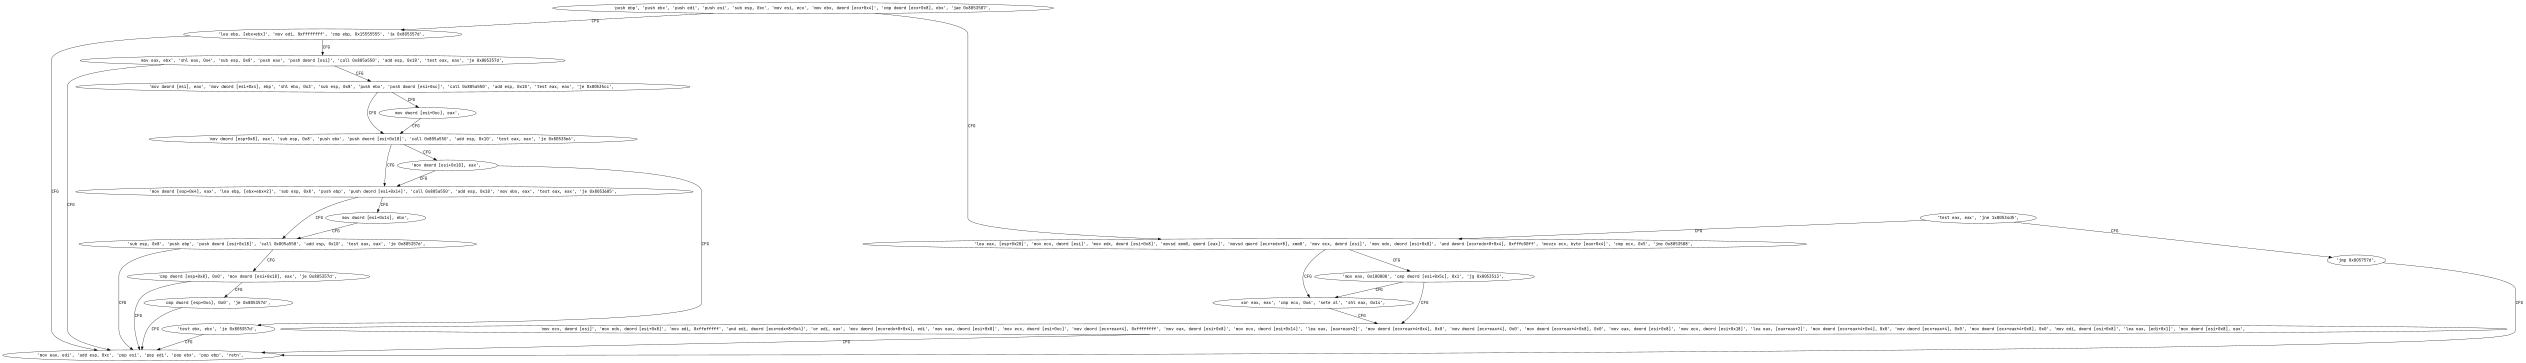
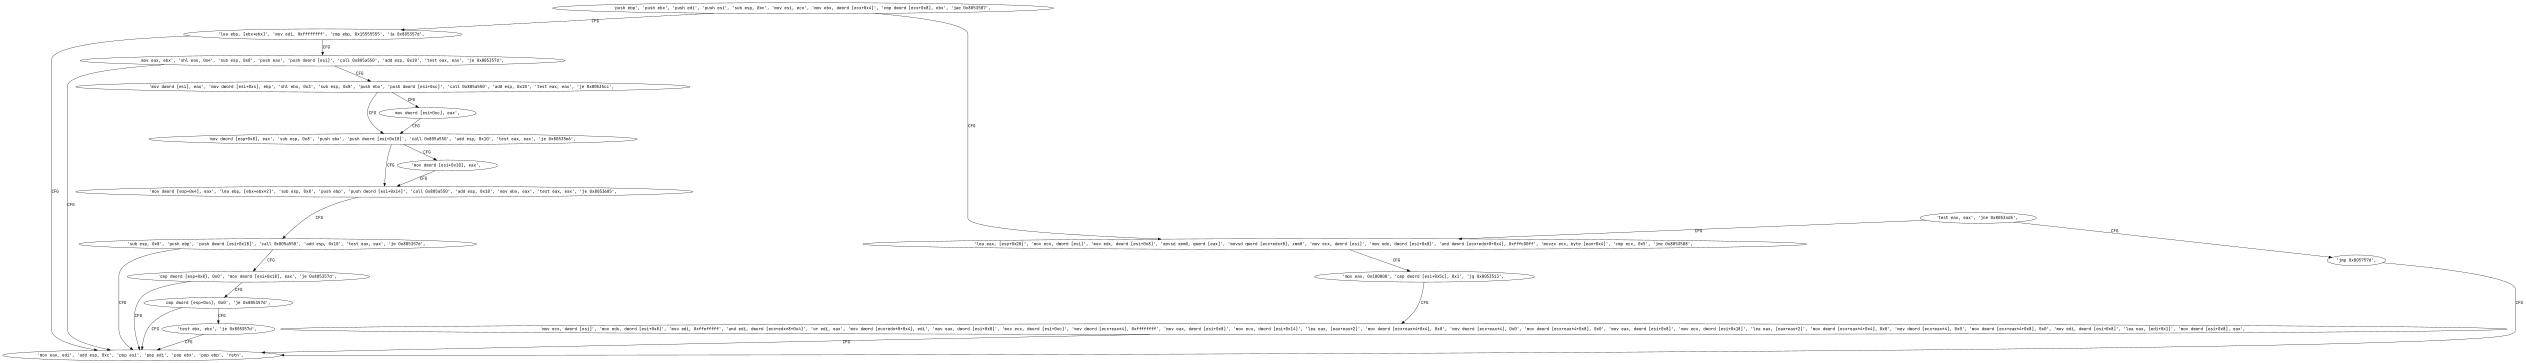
node "'mov dword [esi+0x14], ebx',": removed
node "'test eax, eax', 'jne 1x80534d5',": label "'test eax, eax', 'jne 1x80534d5'," -> "'test eax, eax', 'jne 0x80534d5',"
node "'xor eax, eax', 'cmp ecx, 0x6', 'sete al', 'shl eax, 0x14',": removed
edge "'mov dword [esi+0x10], eax'," -> "'test ebx, ebx', 'je 0x805357d',": now "'cmp dword [esp+0x4], 0x0', 'je 0x805357d'," -> "'test ebx, ebx', 'je 0x805357d',"
